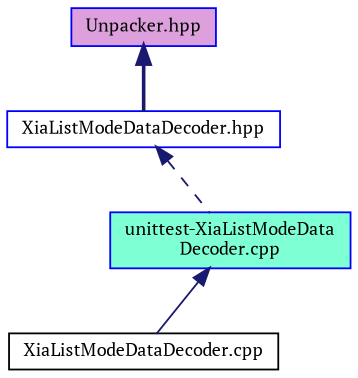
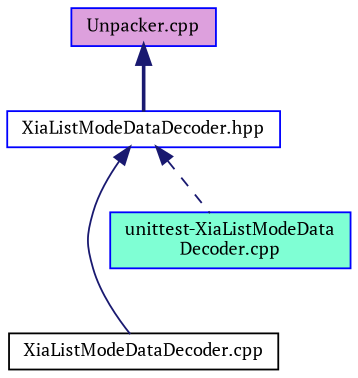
node "Unpacker.hpp": label "Unpacker.hpp" -> "Unpacker.cpp"
edge "XiaListModeDataDecoder.cpp" -> "unittest-XiaListModeData Decoder.cpp": now "XiaListModeDataDecoder.cpp" -> "XiaListModeDataDecoder.hpp"
